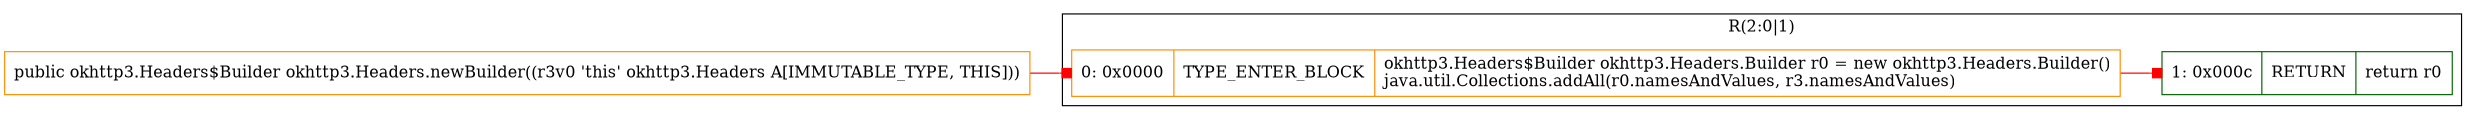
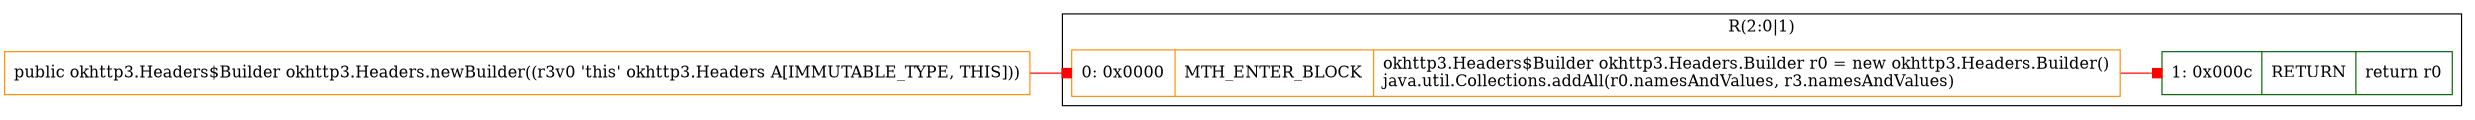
node "0: 0x0000": text "TYPE_ENTER_BLOCK" -> "MTH_ENTER_BLOCK"
